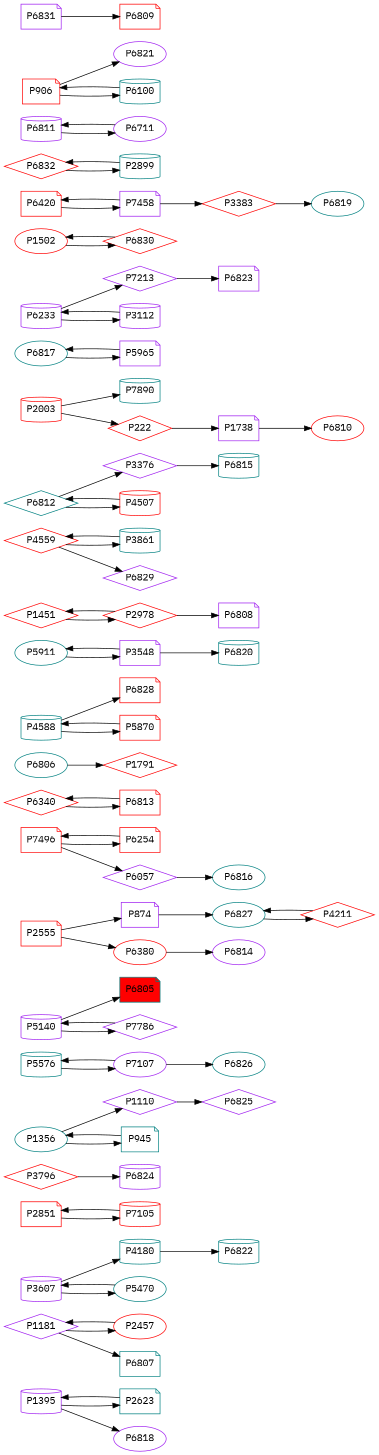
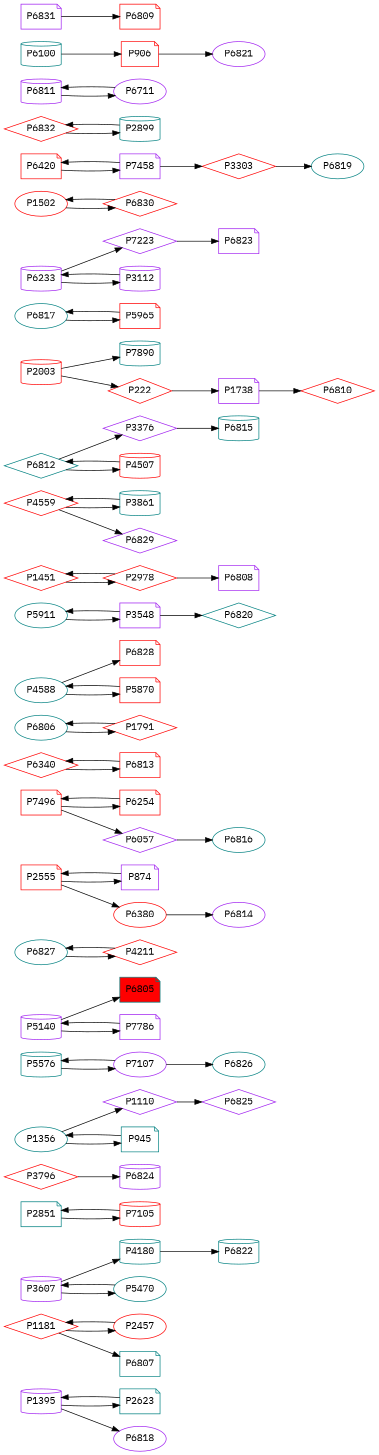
edge "P906" -> "P6100": removed
node "P3383": label "P3383" -> "P3303"
node "P7213": label "P7213" -> "P7223"
node "P5965": color purple -> red
node "P6810": shape ellipse -> diamond
node "P6820": shape cylinder -> diamond
edge "P1791" -> "P6806": added
node "P4588": shape cylinder -> ellipse
edge "P874" -> "P6827": now "P874" -> "P2555"
node "P7786": shape diamond -> note
node "P2851": color red -> teal
node "P1181": color purple -> red
